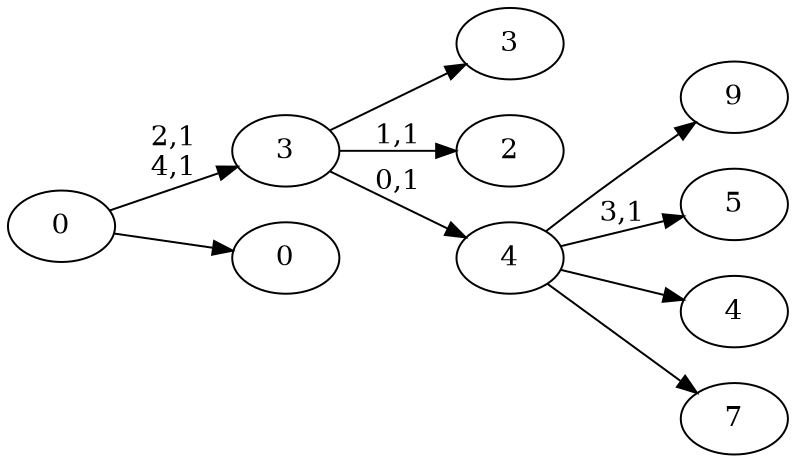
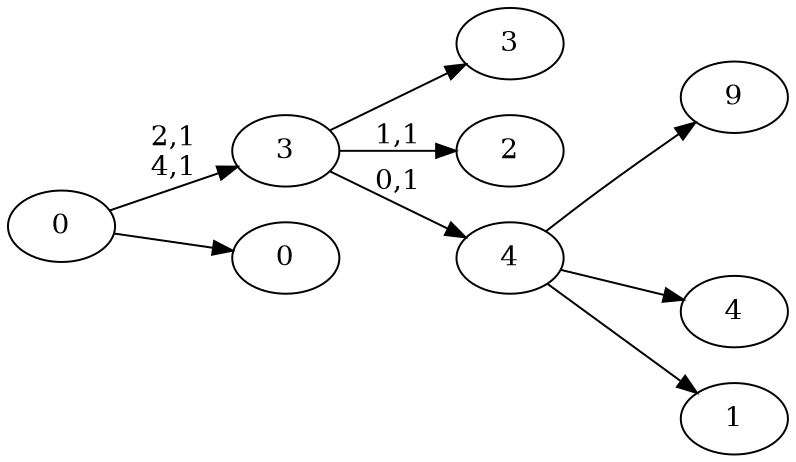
node "5": removed
node "7": label "7" -> "1"
